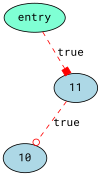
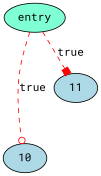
edge "11" -> "10": now "entry" -> "10"
